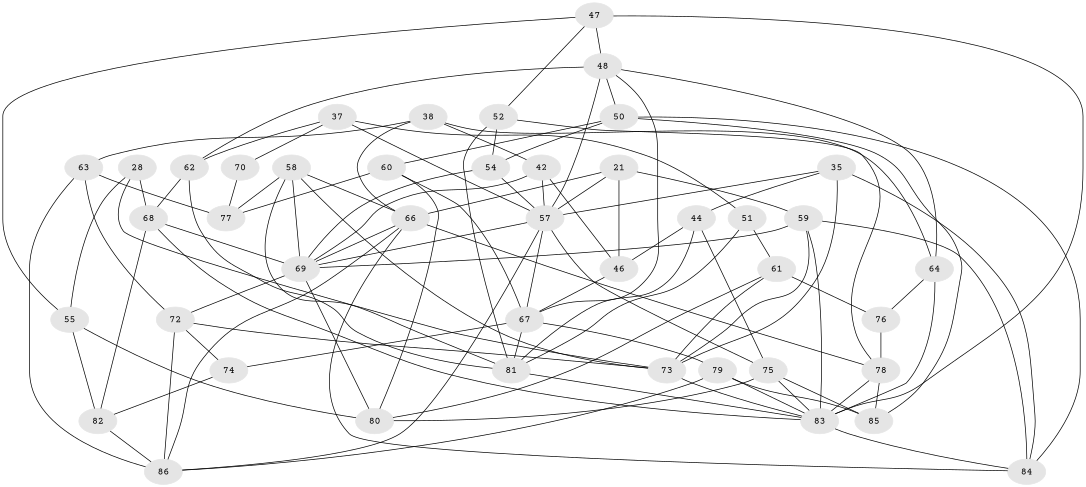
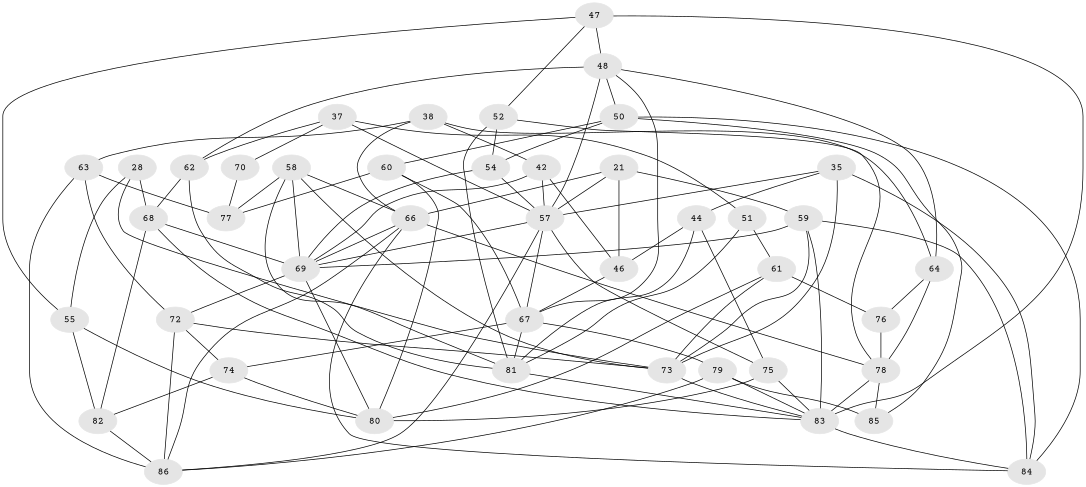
edge "64" -- "83": now "64" -- "78"
edge "75" -- "85": removed
edge "74" -- "80": added
